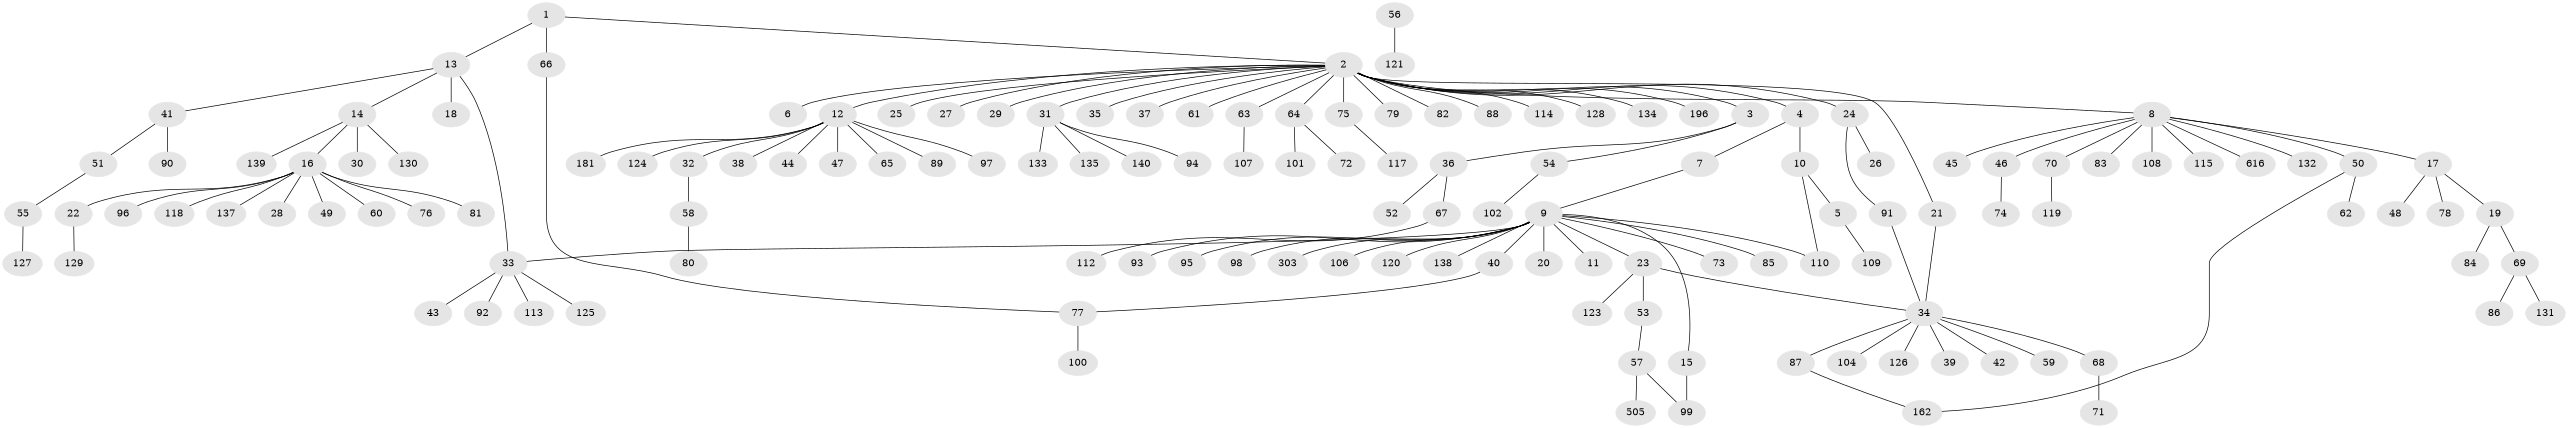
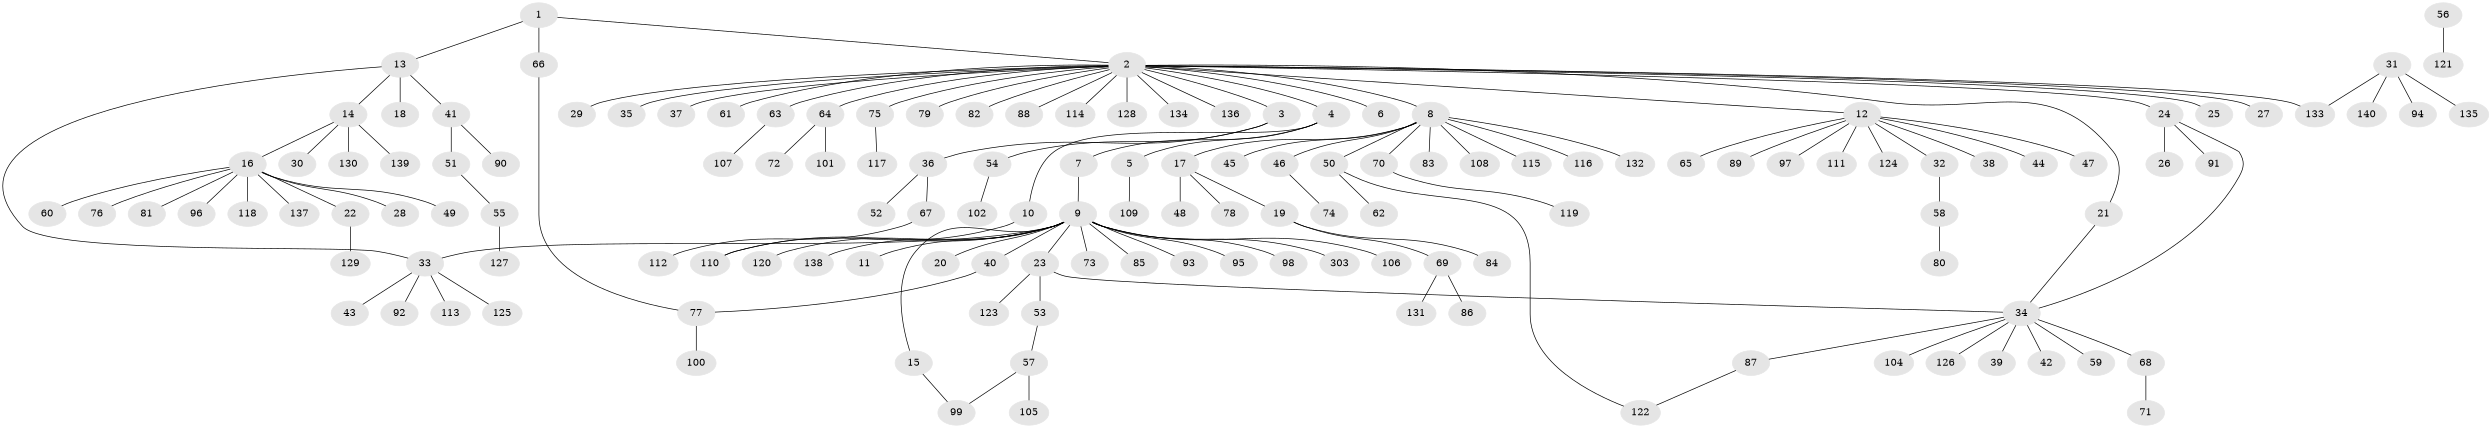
edge "2" -- "31": now "2" -- "133"
node "196": label "196" -> "136"
node "181": label "181" -> "111"
node "616": label "616" -> "116"
edge "10" -- "5": now "4" -- "5"
edge "91" -- "34": now "24" -- "34"
node "505": label "505" -> "105"
node "162": label "162" -> "122"
